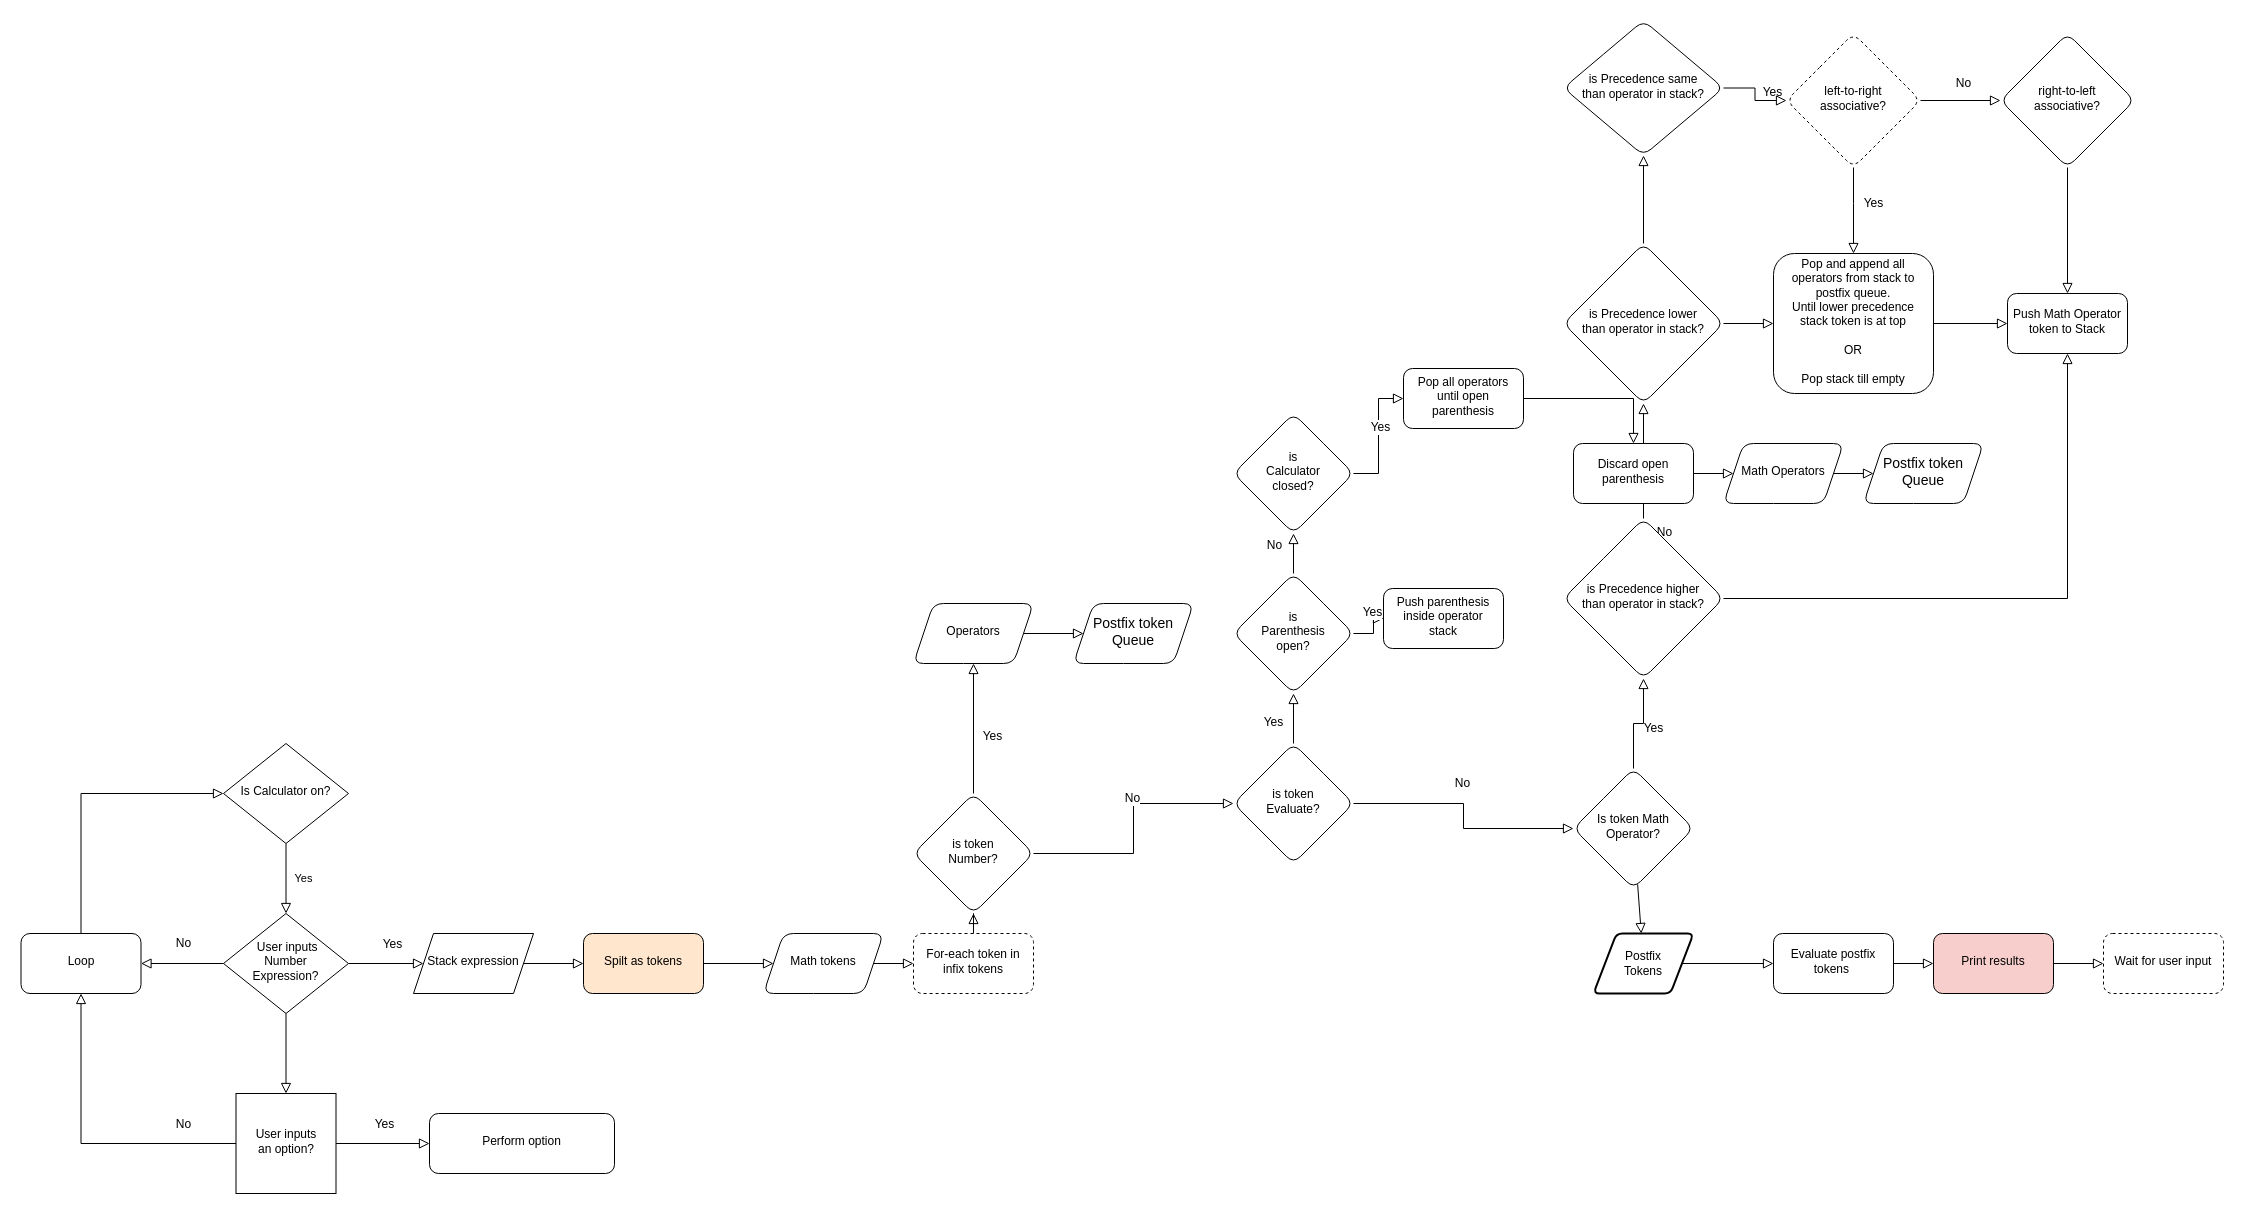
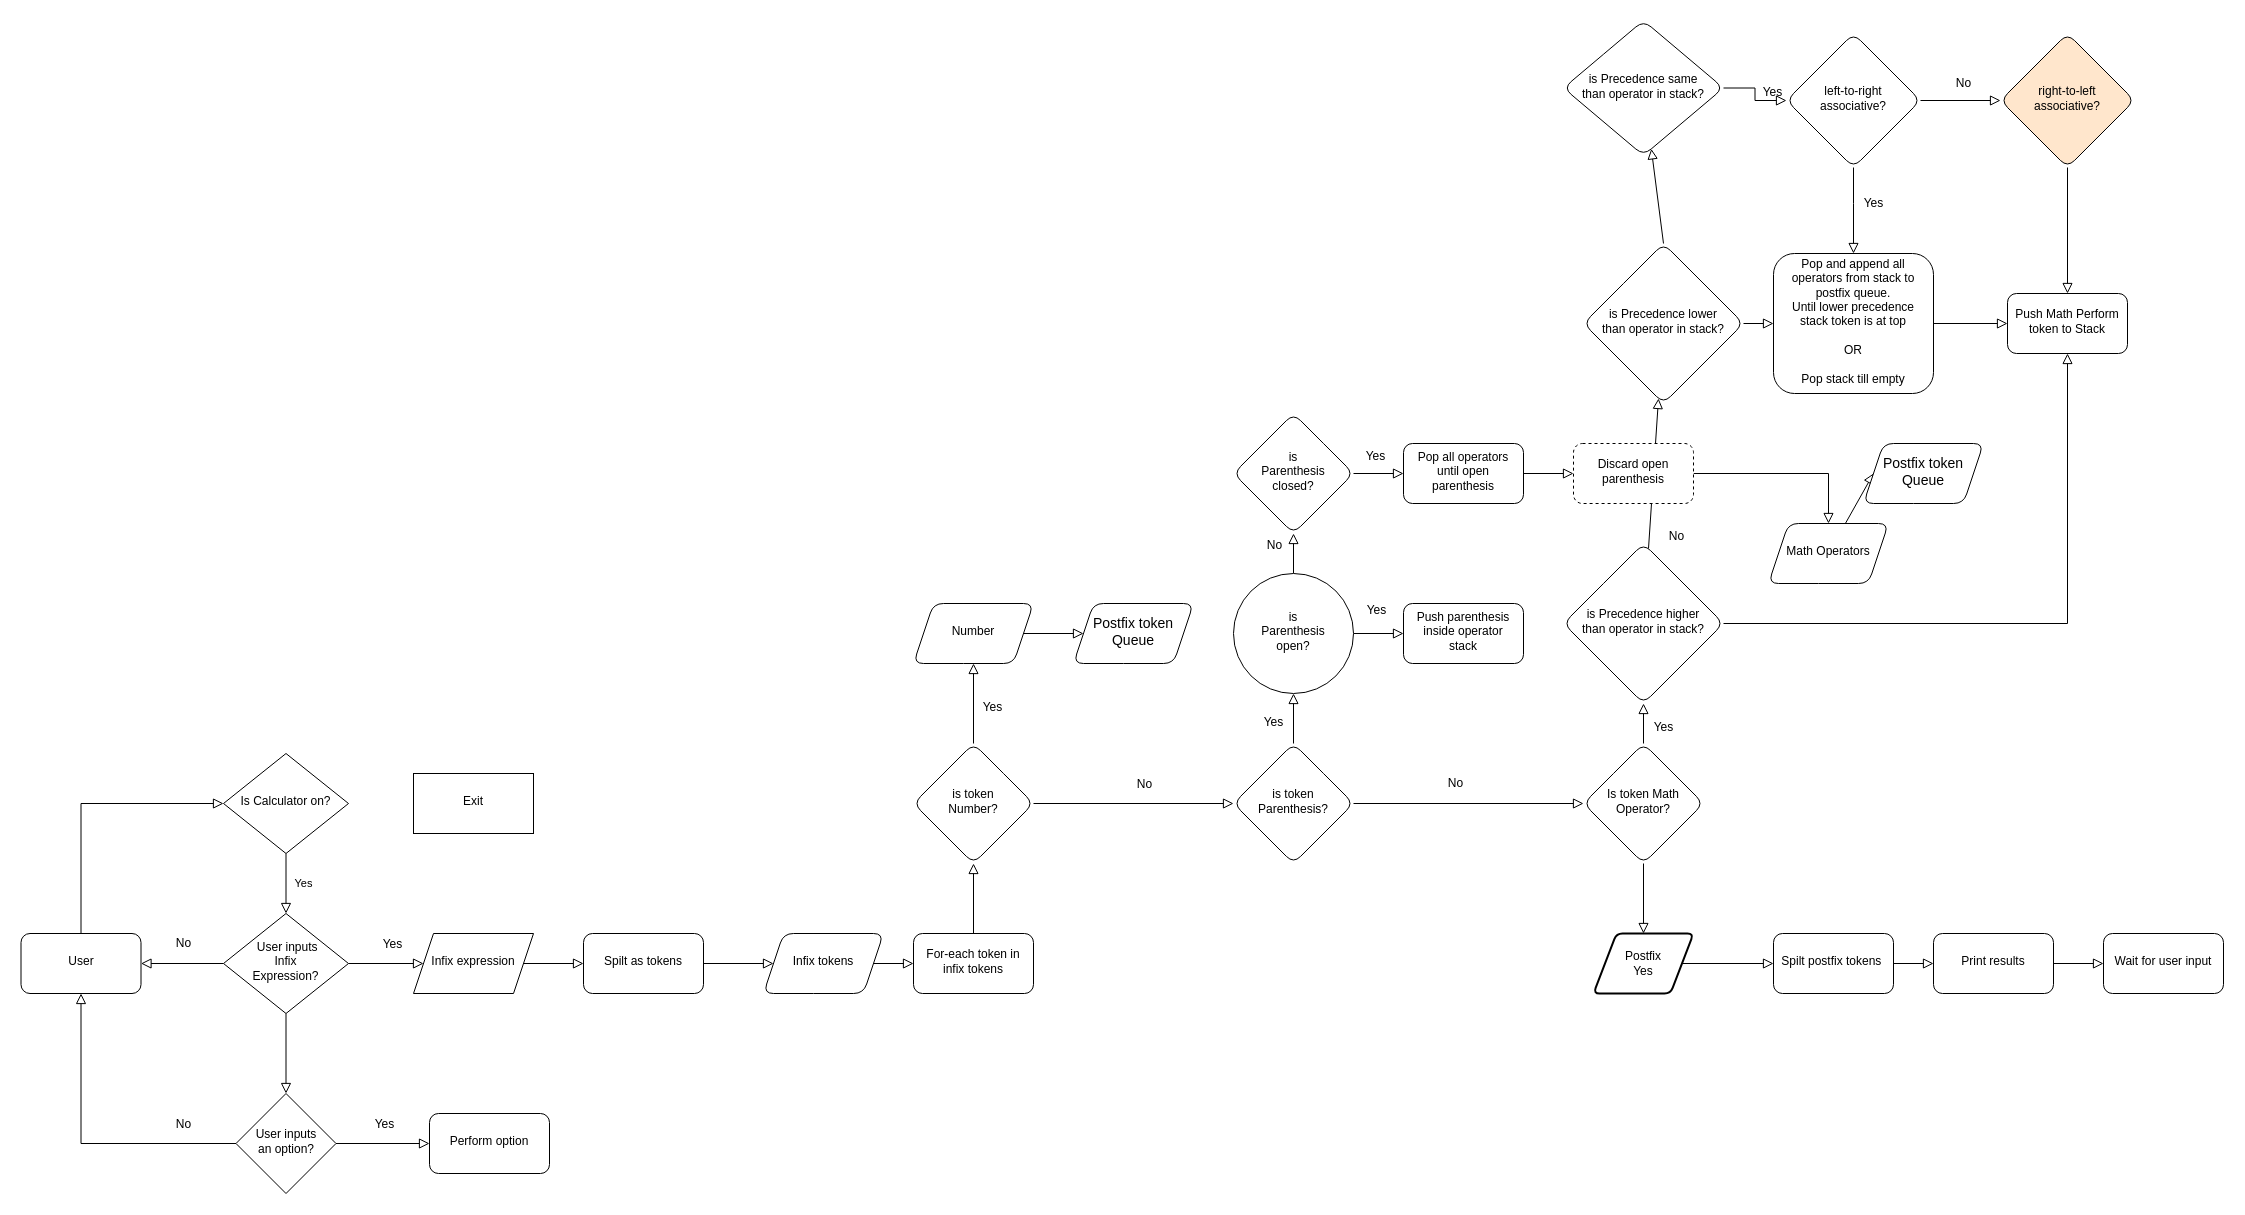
node "left-to-right associative?": style dashed -> solid
node "right-to-left associative?": fillcolor #ffffff -> #ffe6cc
node "Push Math Operator token to Stack": label "Push Math Operator token to Stack" -> "Push Math Perform token to Stack"
node "is Precedence lower than operator in stack?": moved (1644, 324) -> (1664, 324)
node "Pop all operators until open parenthesis": moved (1464, 399) -> (1464, 474)
node "is Calculator closed?": label "is Calculator closed?" -> "is Parenthesis closed?"
node "Discard open parenthesis": style solid -> dashed
node "Math Operators": moved (1784, 474) -> (1829, 554)
node "is Precedence higher than operator in stack?": moved (1644, 599) -> (1644, 624)
node "Push parenthesis inside operator stack": moved (1444, 619) -> (1464, 634)
node "Operators": label "Operators" -> "Number"
node "is Parenthesis open?": shape diamond -> ellipse
node "Is Calculator on?": moved (286, 794) -> (286, 804)
node "is token Evaluate?": label "is token Evaluate?" -> "is token Parenthesis?"
node "Exit": added
node "Is token Math Operator?": moved (1634, 829) -> (1644, 804)
node "is token Number?": moved (974, 854) -> (974, 804)
node "Loop": label "Loop" -> "User"
node "User inputs Number Expression?": label "User inputs Number Expression?" -> "User inputs Infix Expression?"
node "Stack expression": label "Stack expression" -> "Infix expression"
node "Math tokens": label "Math tokens" -> "Infix tokens"
node "Evaluate postfix tokens": label "Evaluate postfix tokens" -> "Spilt postfix tokens"
node "Spilt as tokens": fillcolor #ffe6cc -> #ffffff
node "For-each token in infix tokens": style dashed -> solid
node "Postfix Tokens": label "Postfix Tokens" -> "Postfix Yes"
node "Print results": fillcolor #f8cecc -> #ffffff
node "Wait for user input": style dashed -> solid
node "User inputs an option?": shape rectangle -> diamond
node "Perform option": size 185x60 -> 120x60
